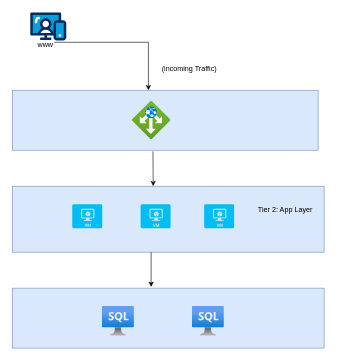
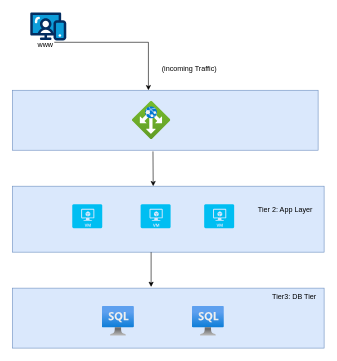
node "Tier3: DB Tier": added
